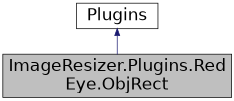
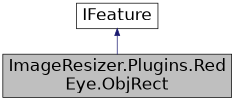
node "Plugins": label "Plugins" -> "IFeature"
